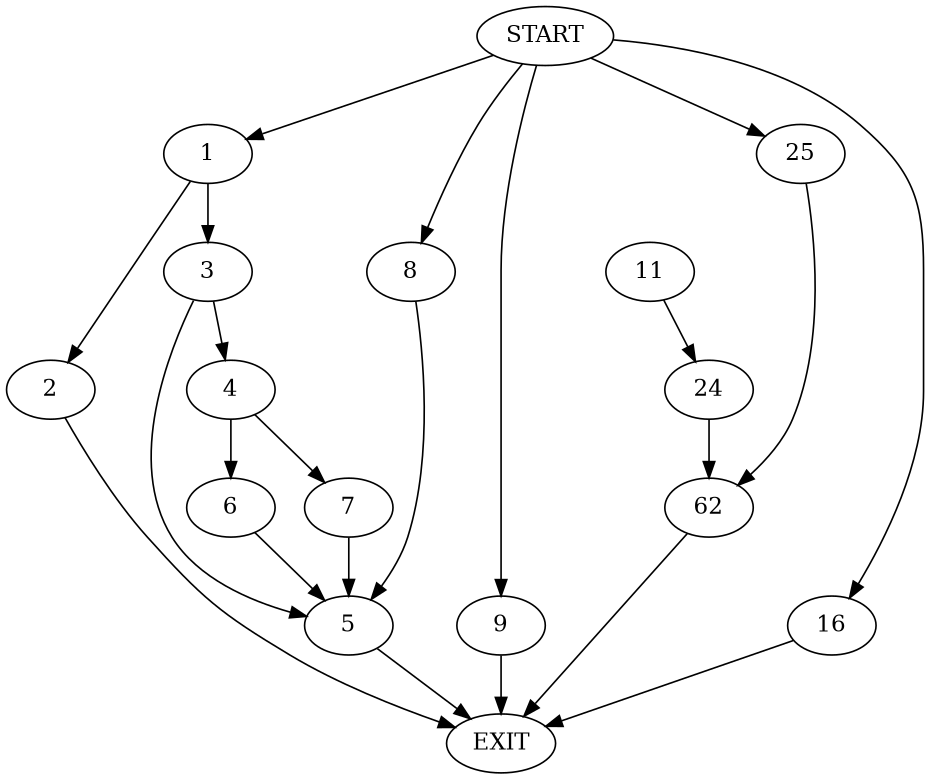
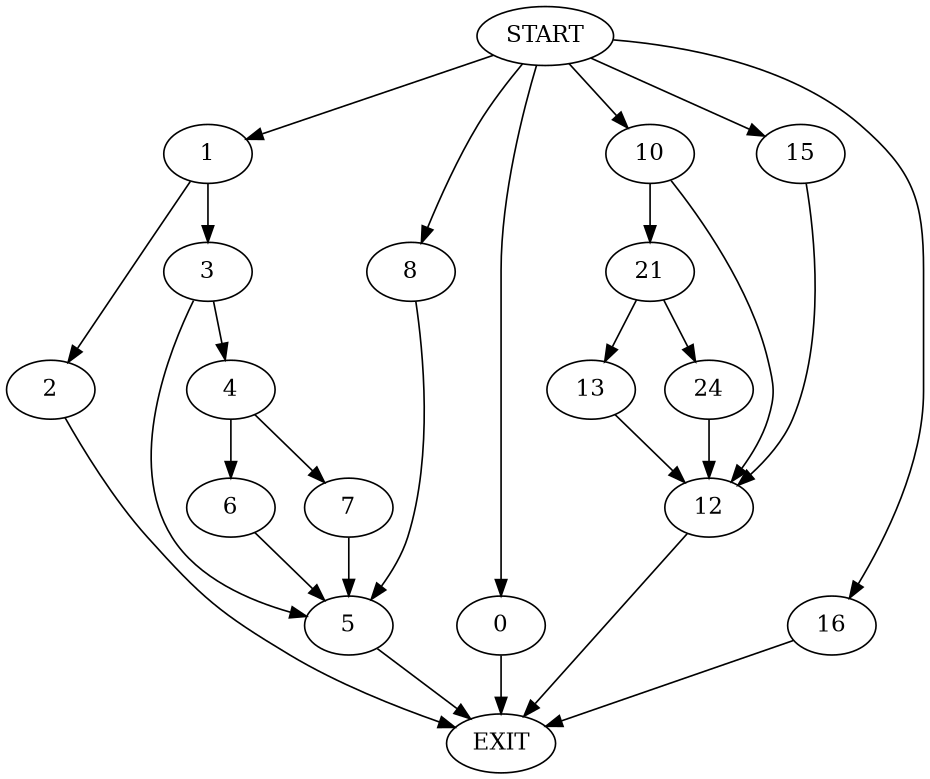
node "10": added
node "25": label "25" -> "15"
node "11": label "11" -> "21"
node "13": added
node "62": label "62" -> "12"
node "9": label "9" -> "0"
